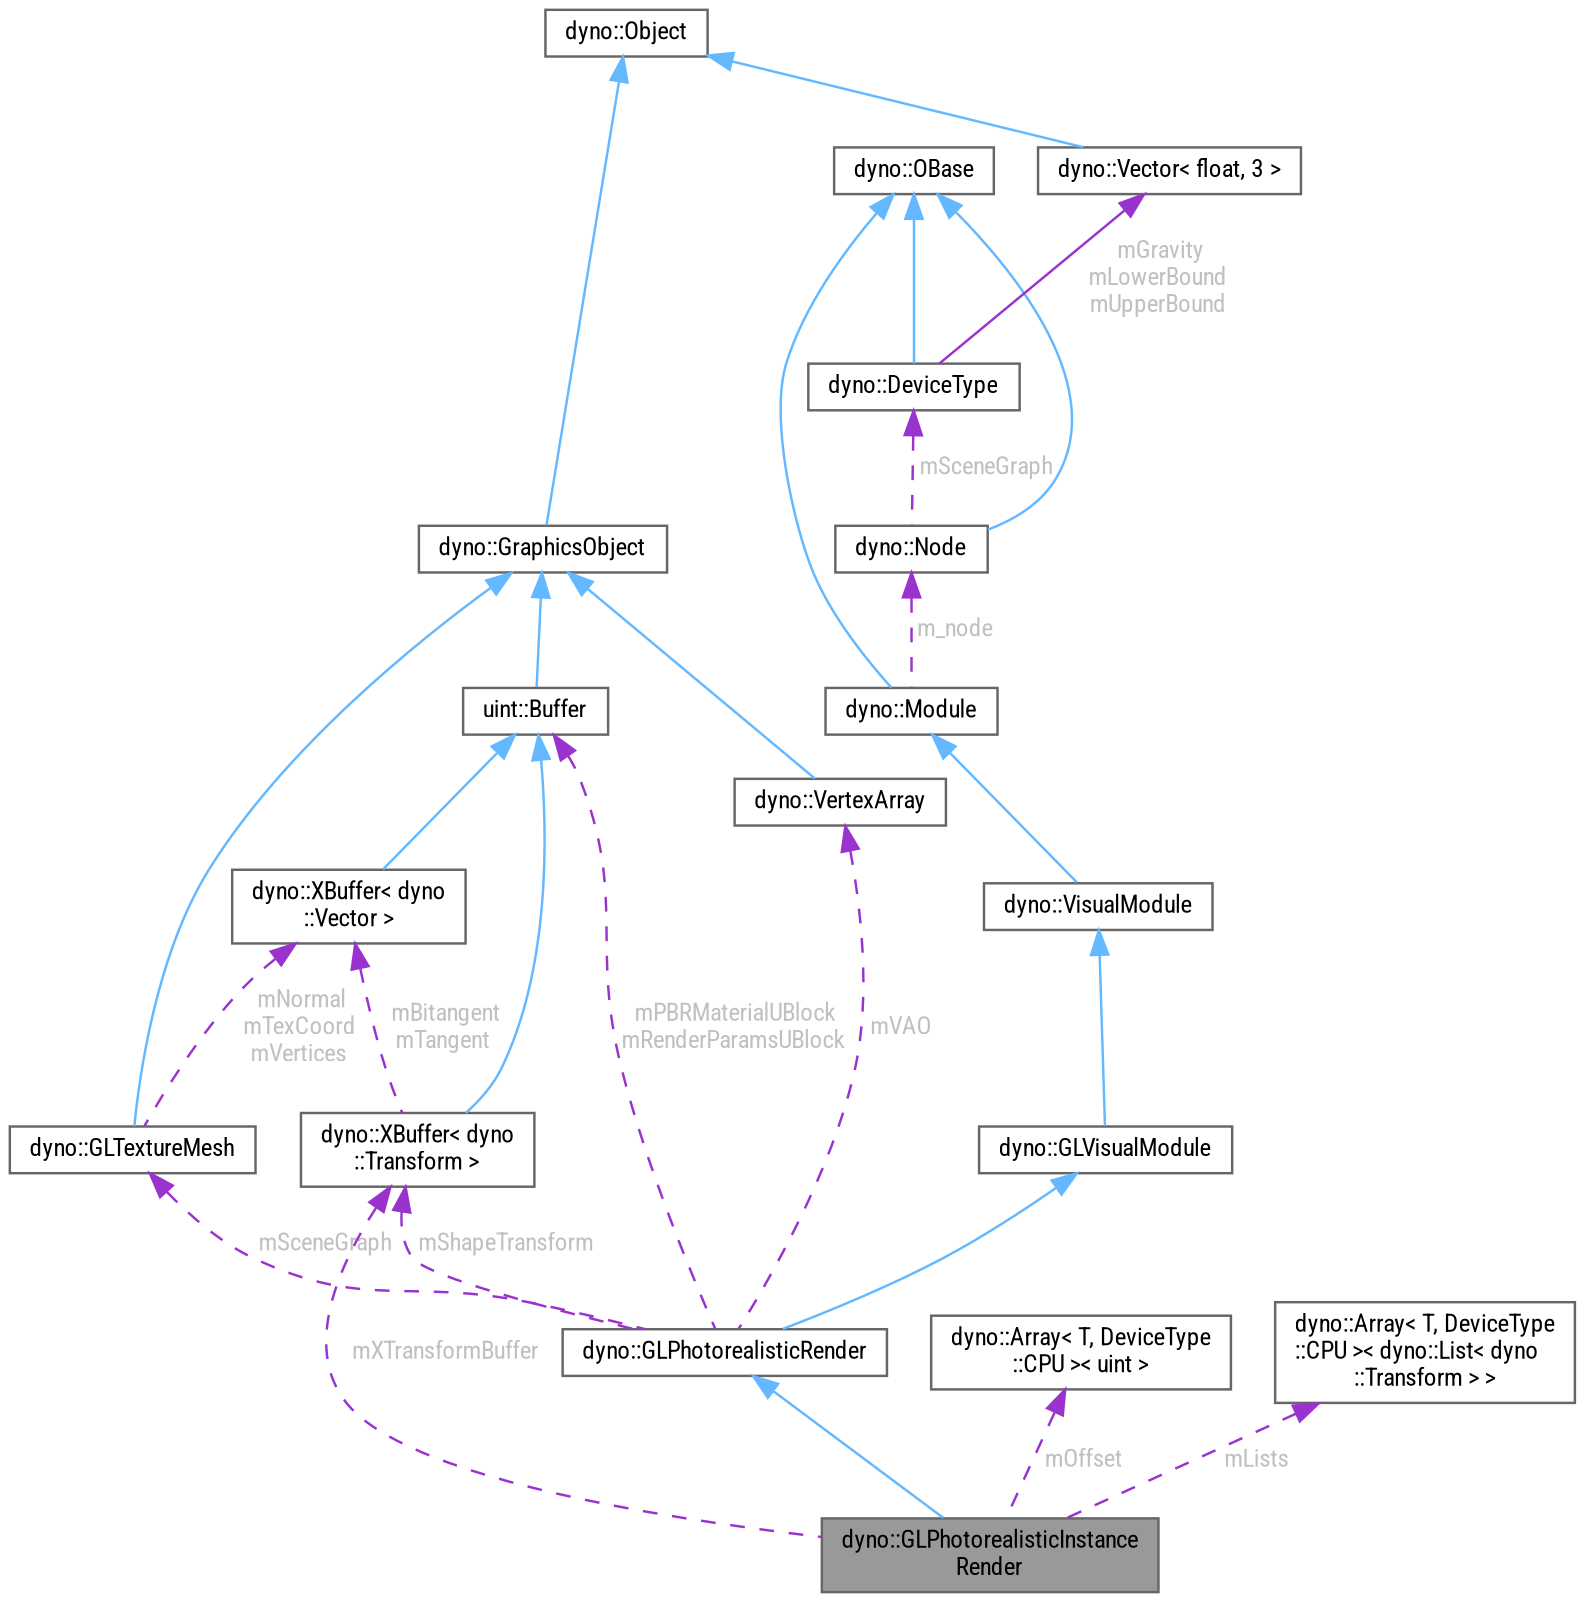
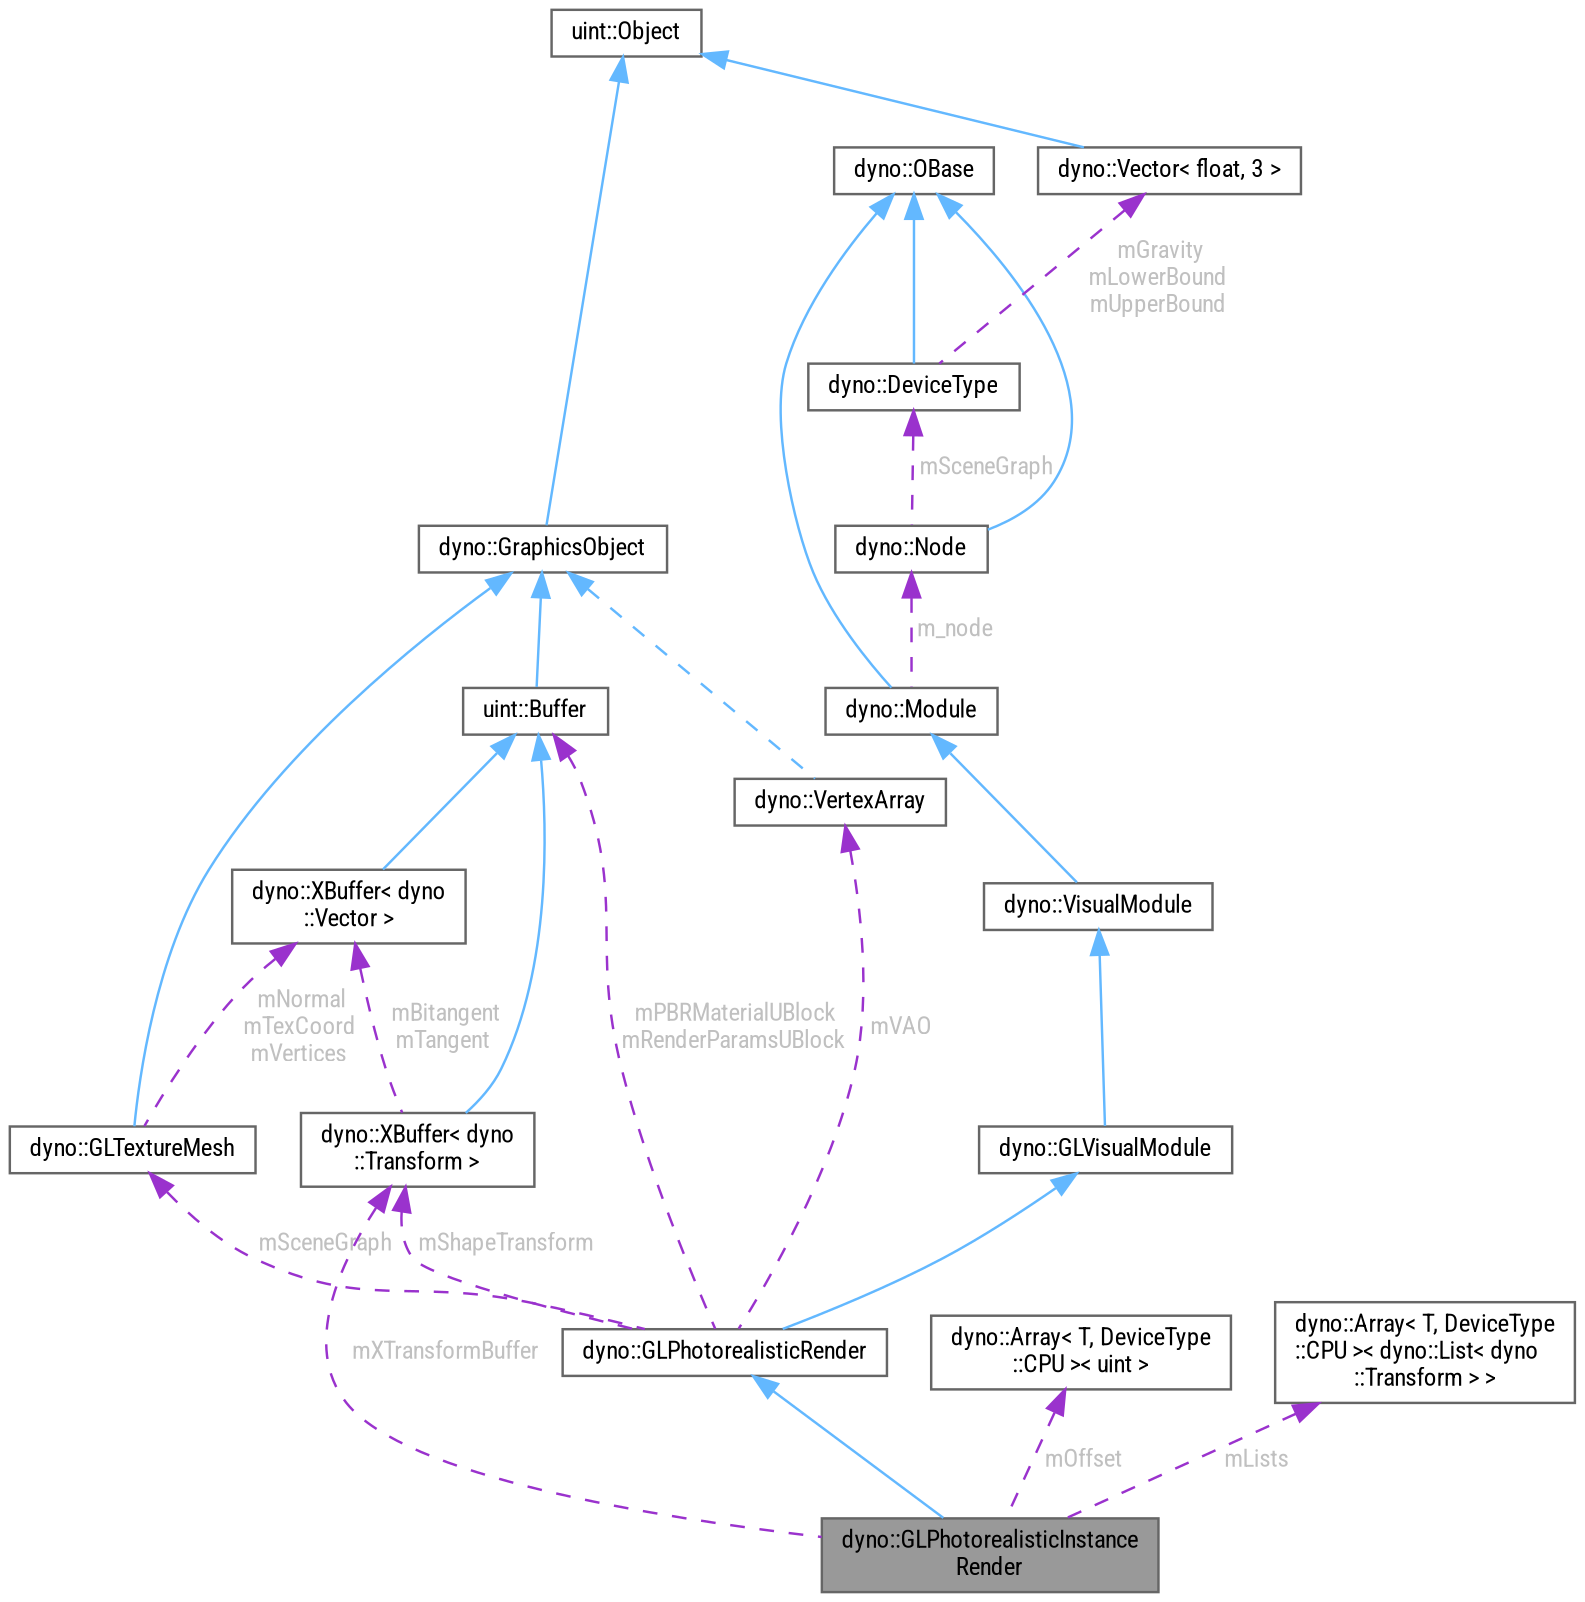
node "dyno::Object": label "dyno::Object" -> "uint::Object"
edge "dyno::DeviceType" -> "dyno::Vector< float, 3 >": style solid -> dashed
edge "dyno::VertexArray" -> "dyno::GraphicsObject": style solid -> dashed
